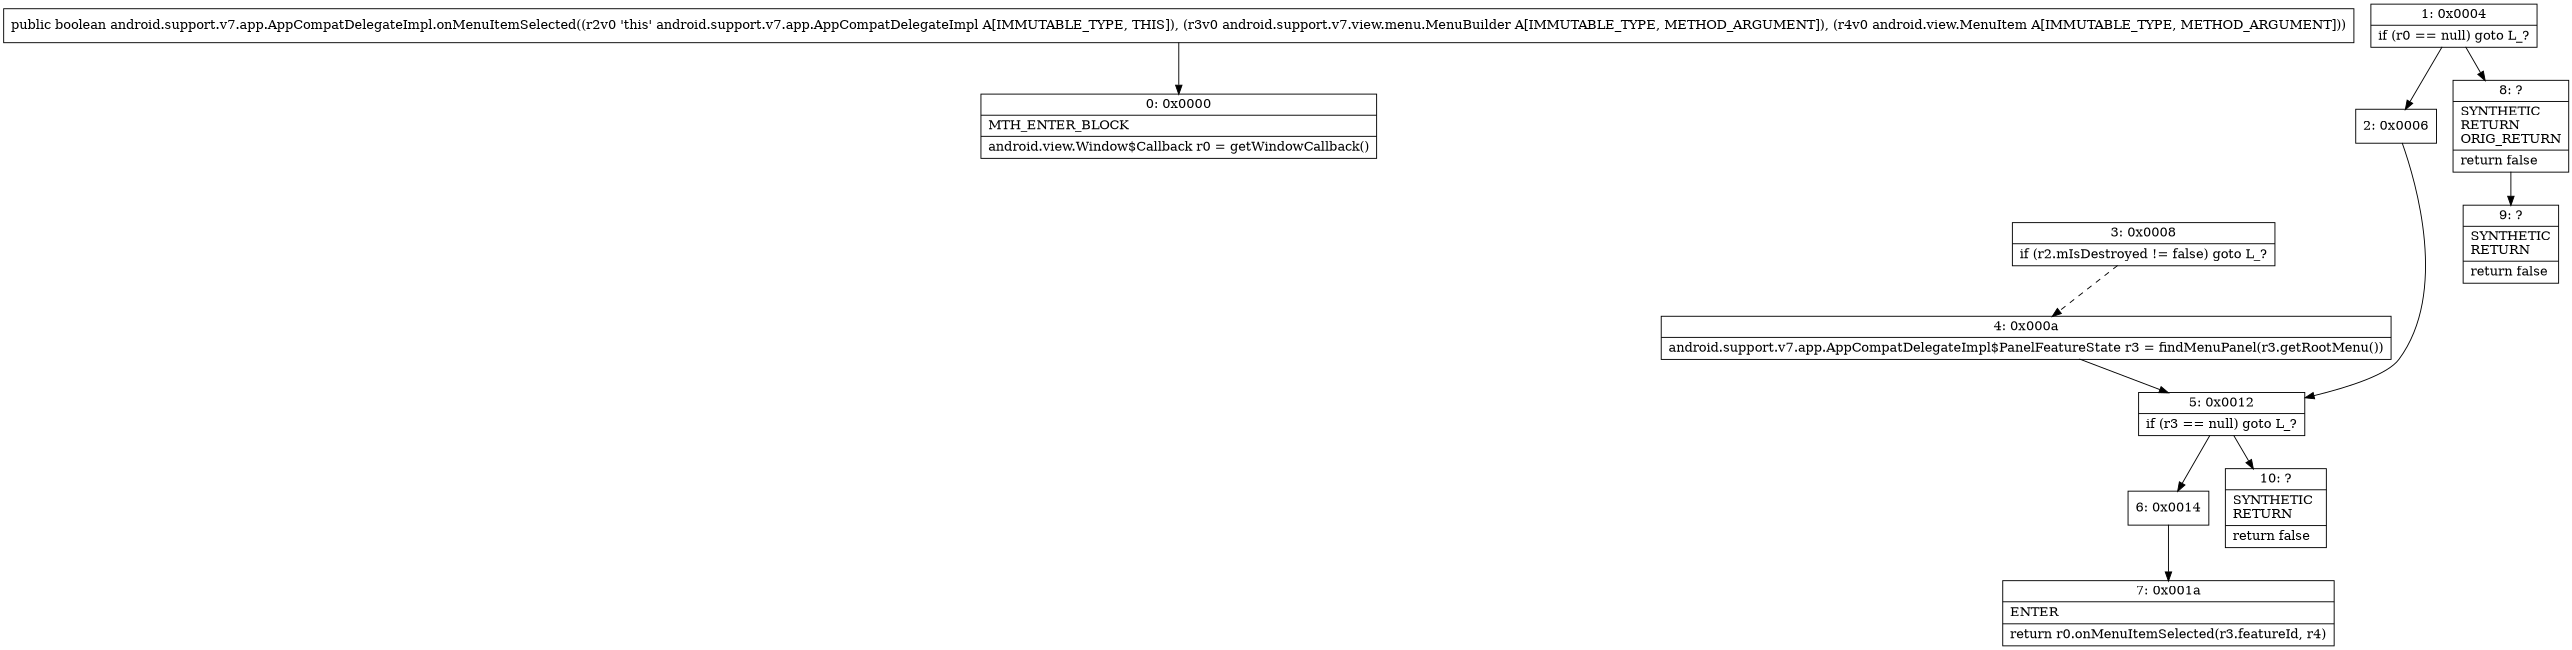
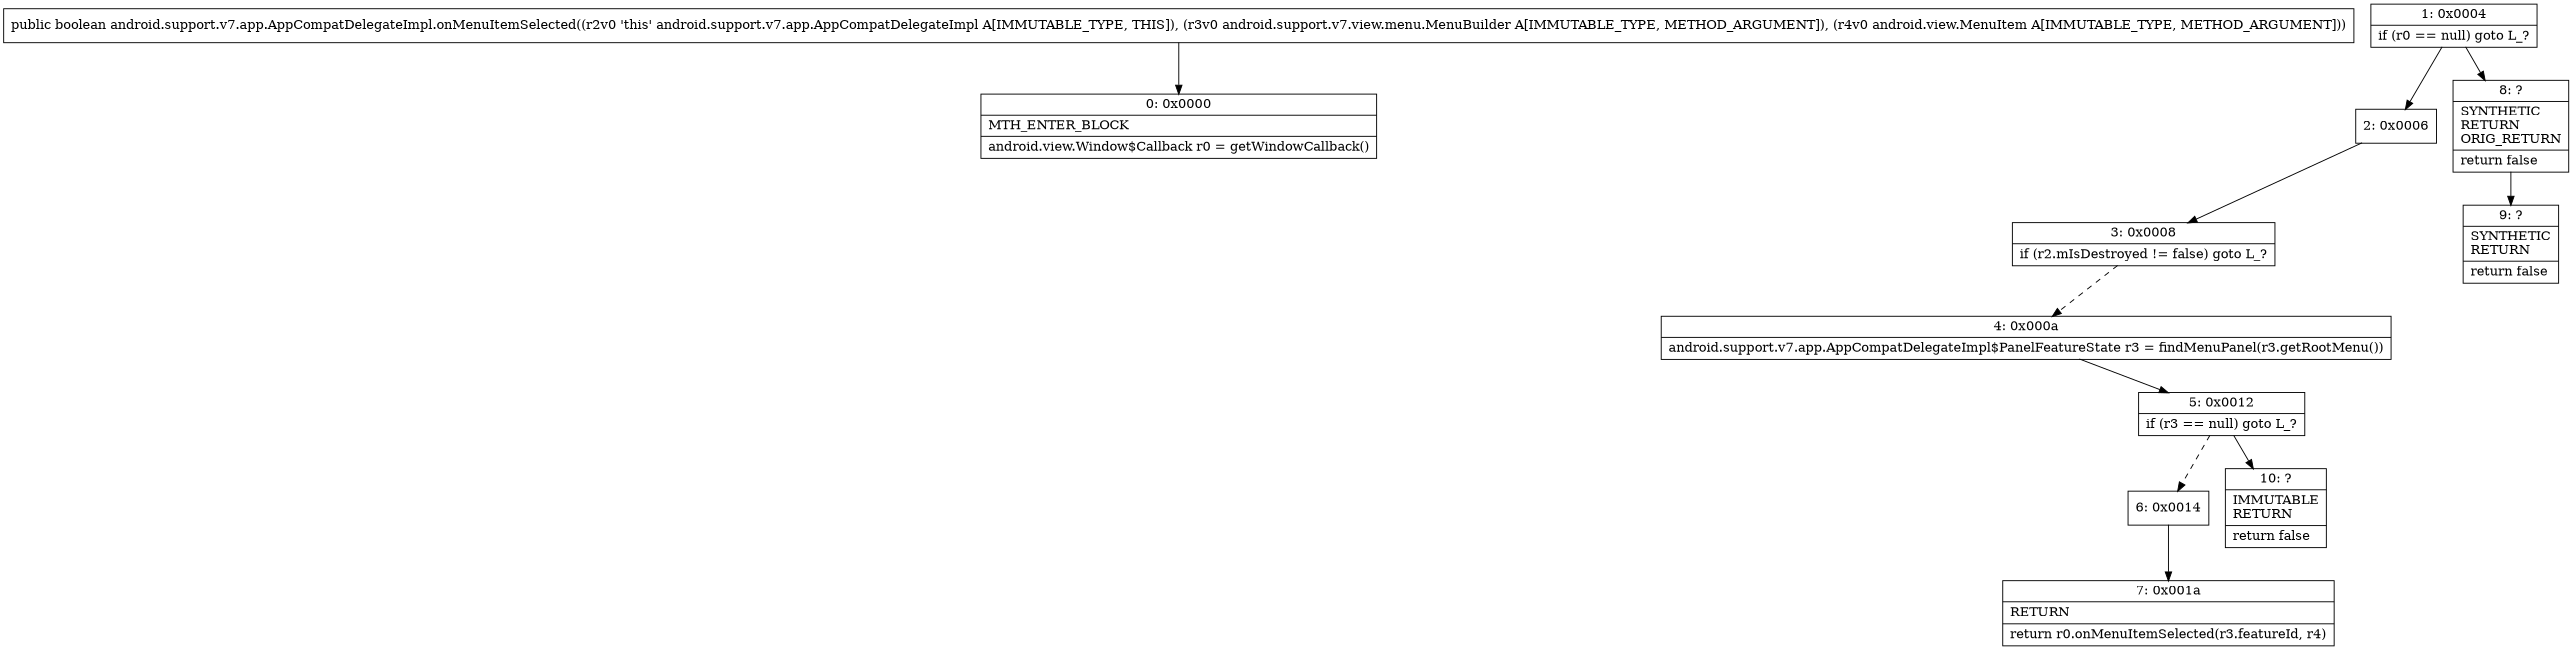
edge "2: 0x0006" -> "5: 0x0012": now "2: 0x0006" -> "3: 0x0008"
edge "5: 0x0012" -> "6: 0x0014": style solid -> dashed
node "10: ?": text "SYNTHETIC" -> "IMMUTABLE"
node "7: 0x001a": text "ENTER" -> "RETURN"
